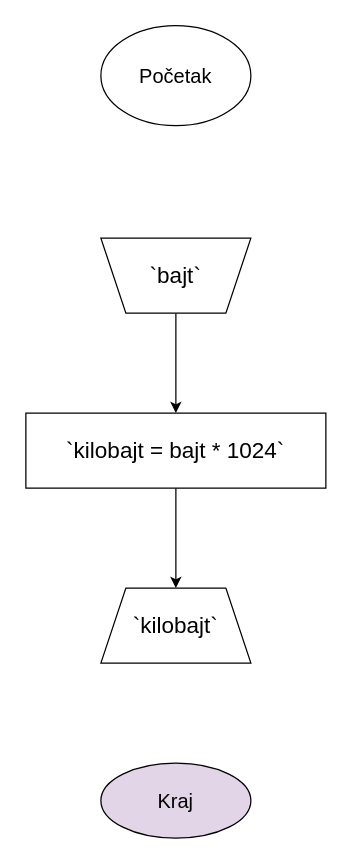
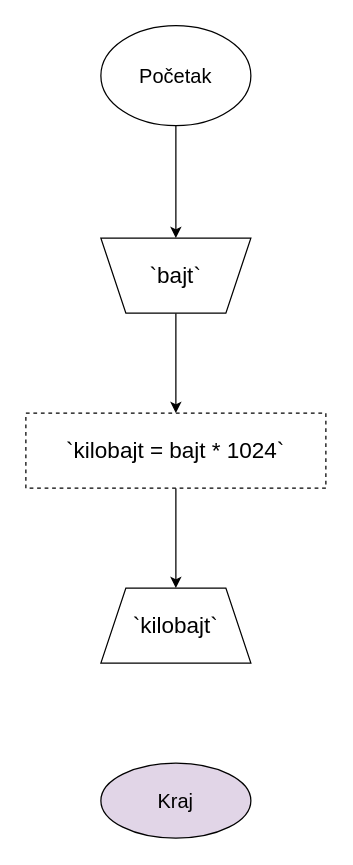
edge "Početak" -> "`bajt`": added
node "`kilobajt = bajt * 1024`": style solid -> dashed
